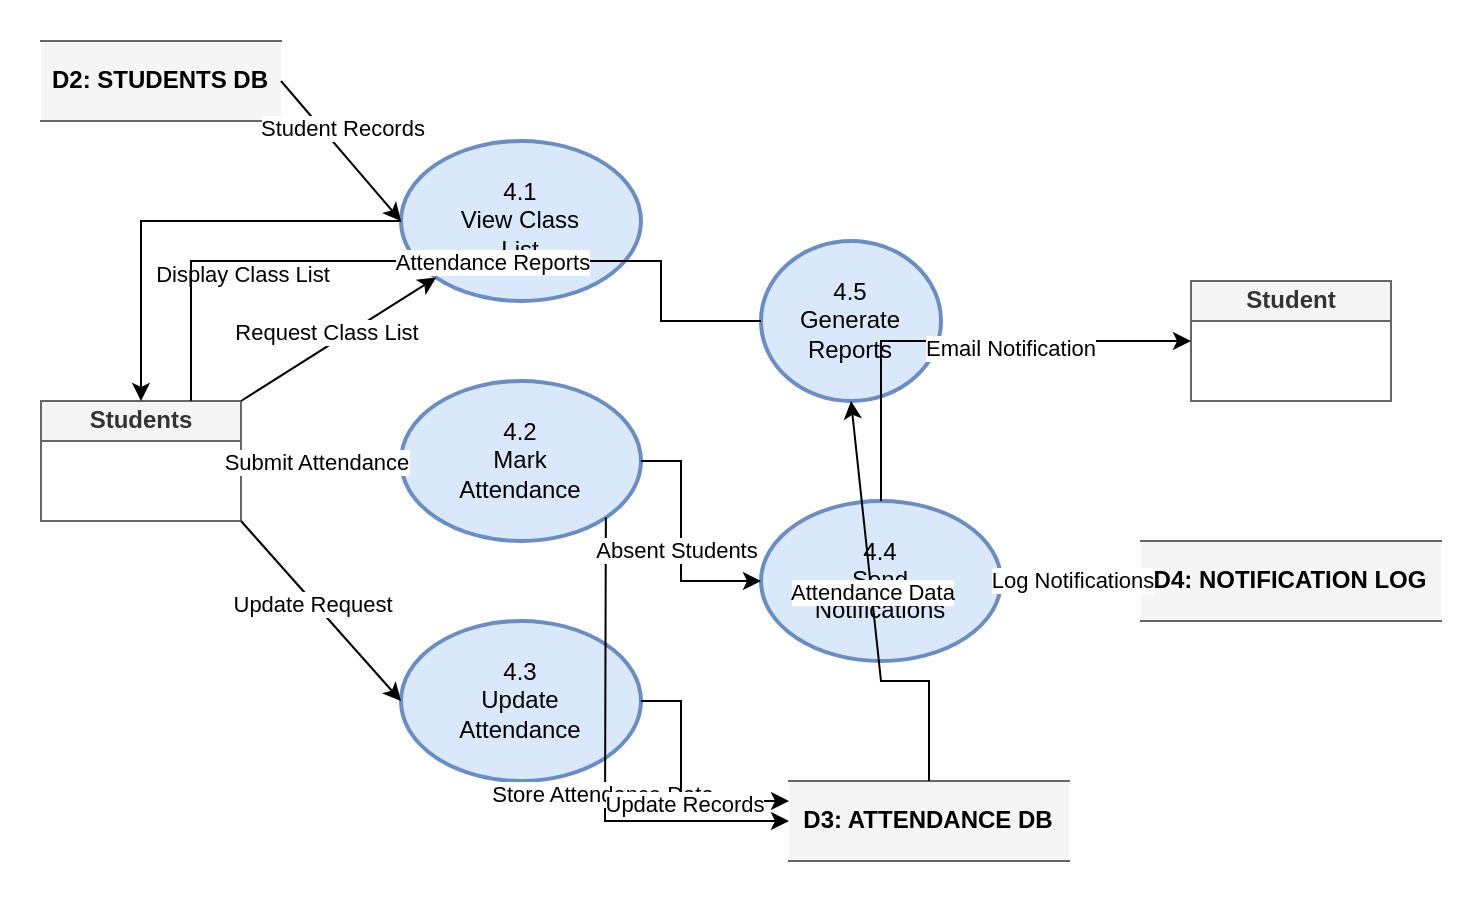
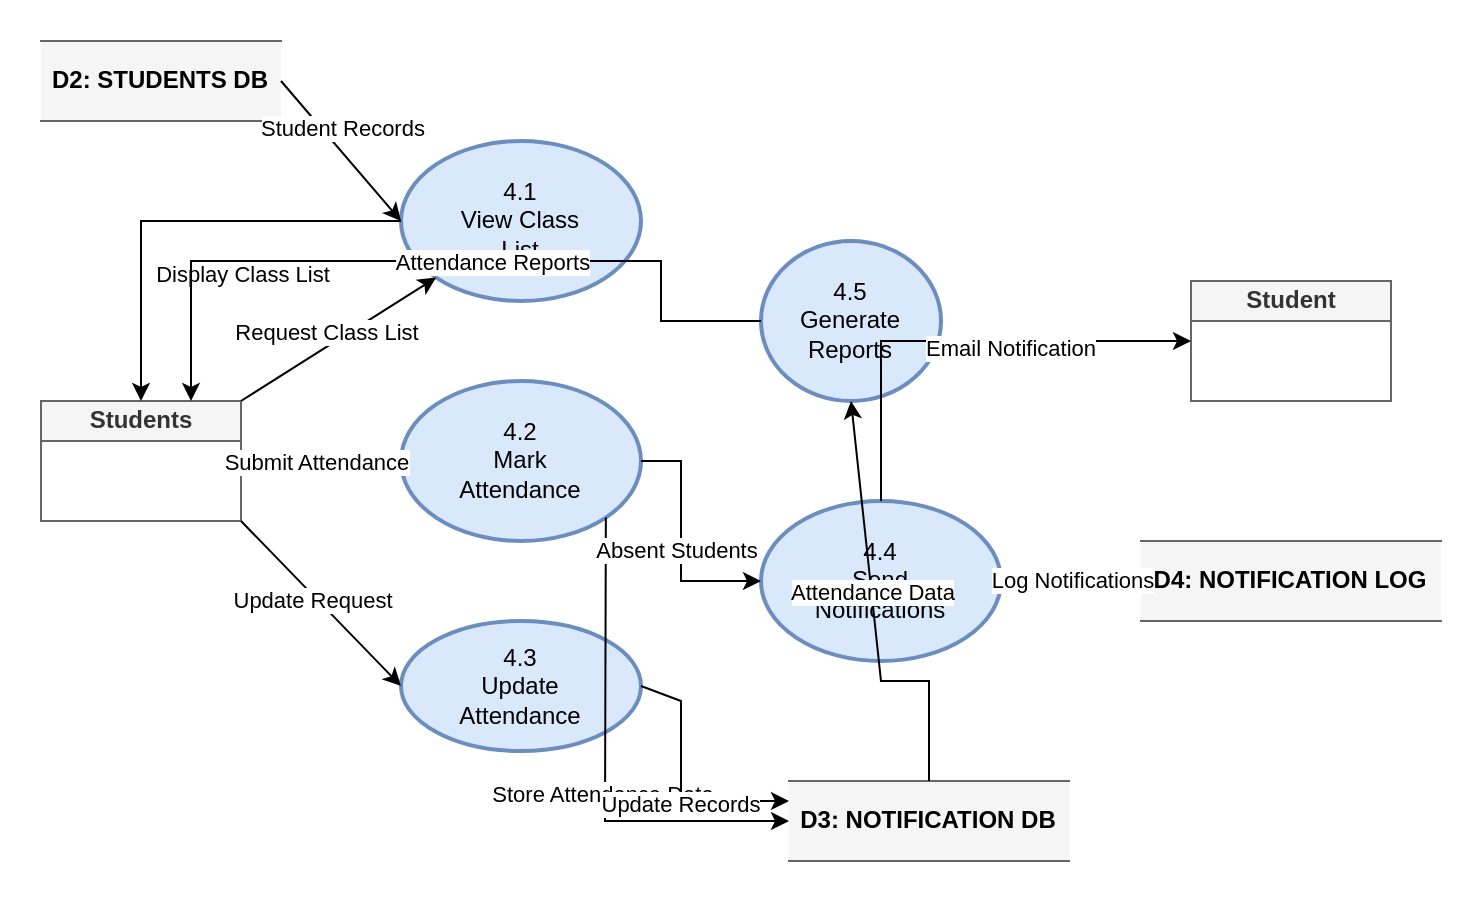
edge "4.5 Generate Reports" -- "Students": arrowhead none -> classic
node "4.3 Update Attendance": size 240x160 -> 240x130
node "D3: ATTENDANCE DB": label "D3: ATTENDANCE DB" -> "D3: NOTIFICATION DB"
